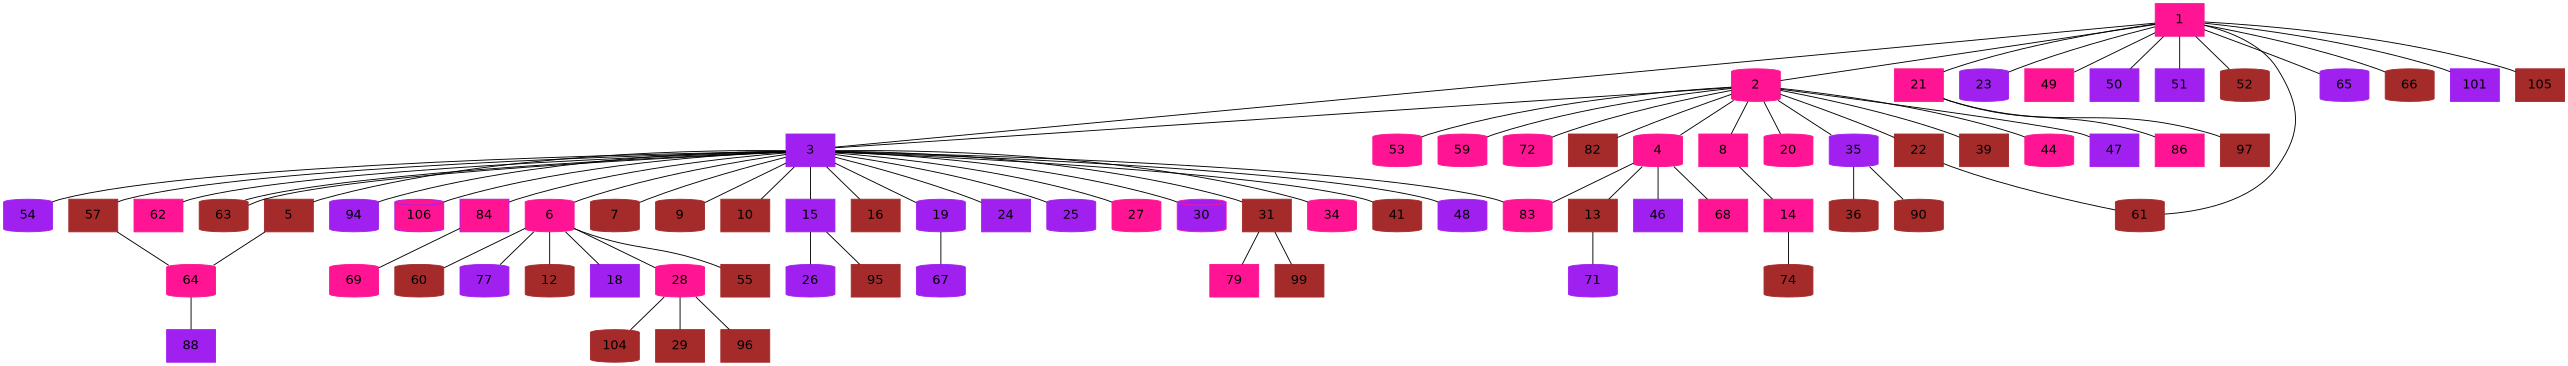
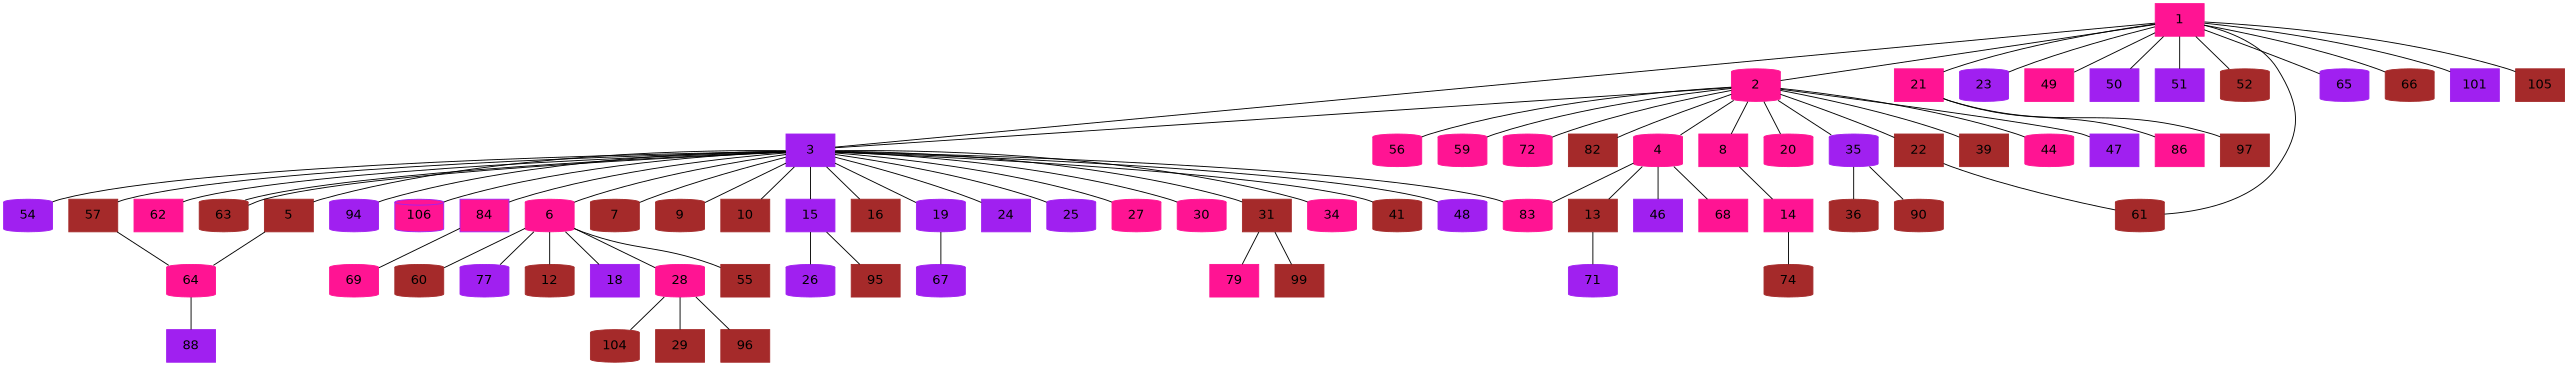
node "53": label "53" -> "56"
node "30": fillcolor purple -> deeppink
